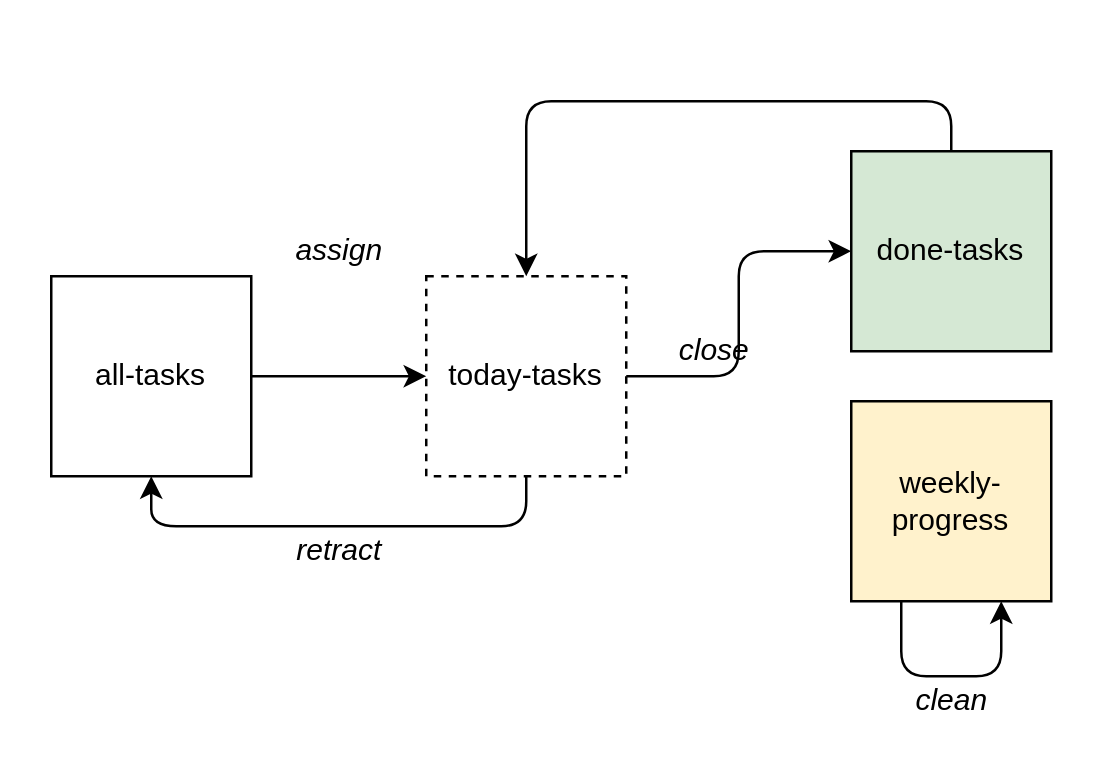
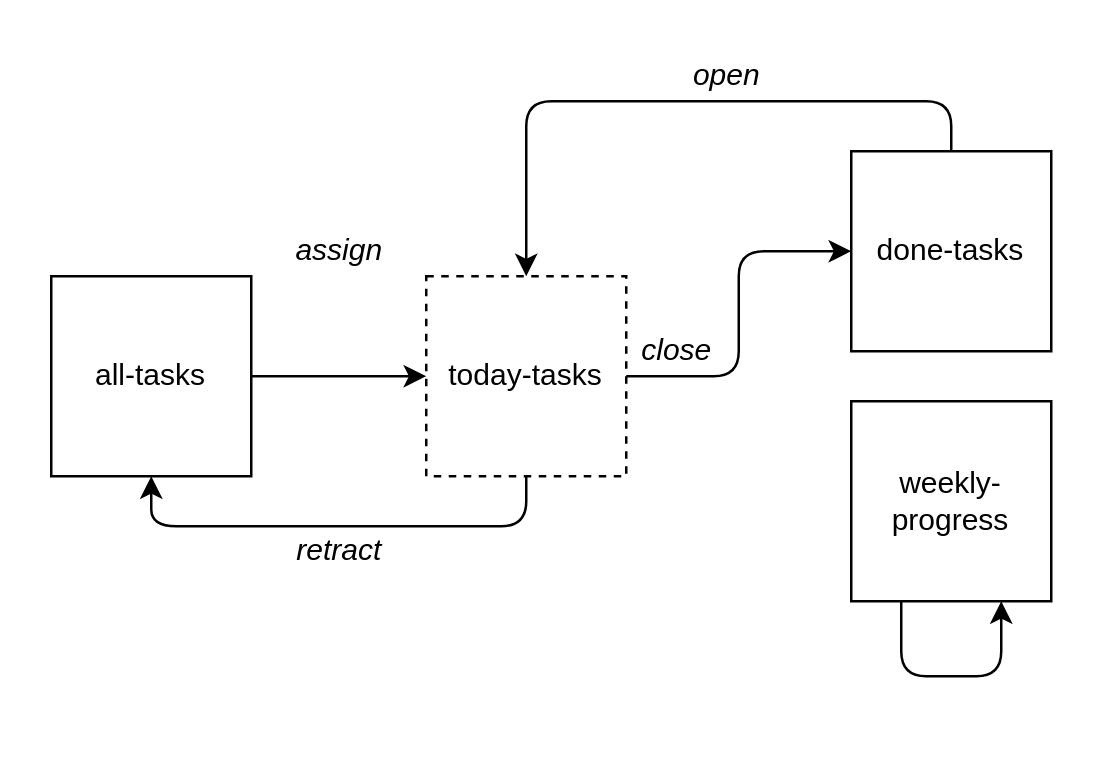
node "open": added
node "done-tasks": fillcolor #d5e8d4 -> #ffffff
node "close": moved (714, 351) -> (676, 351)
node "weekly-progress": fillcolor #fff2cc -> #ffffff
node "clean": removed
